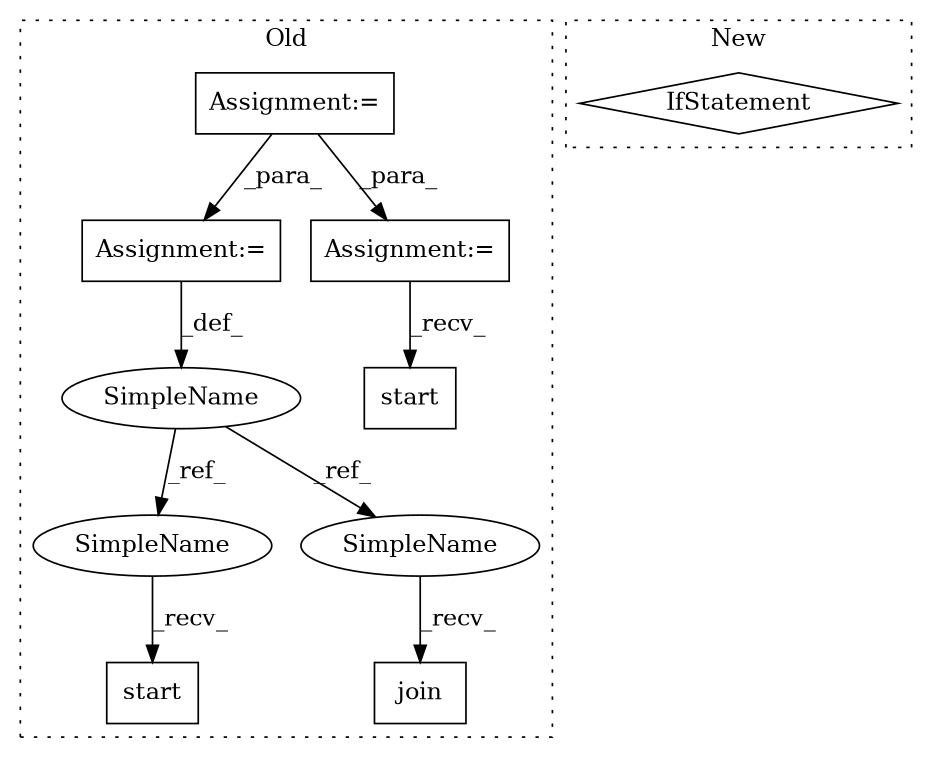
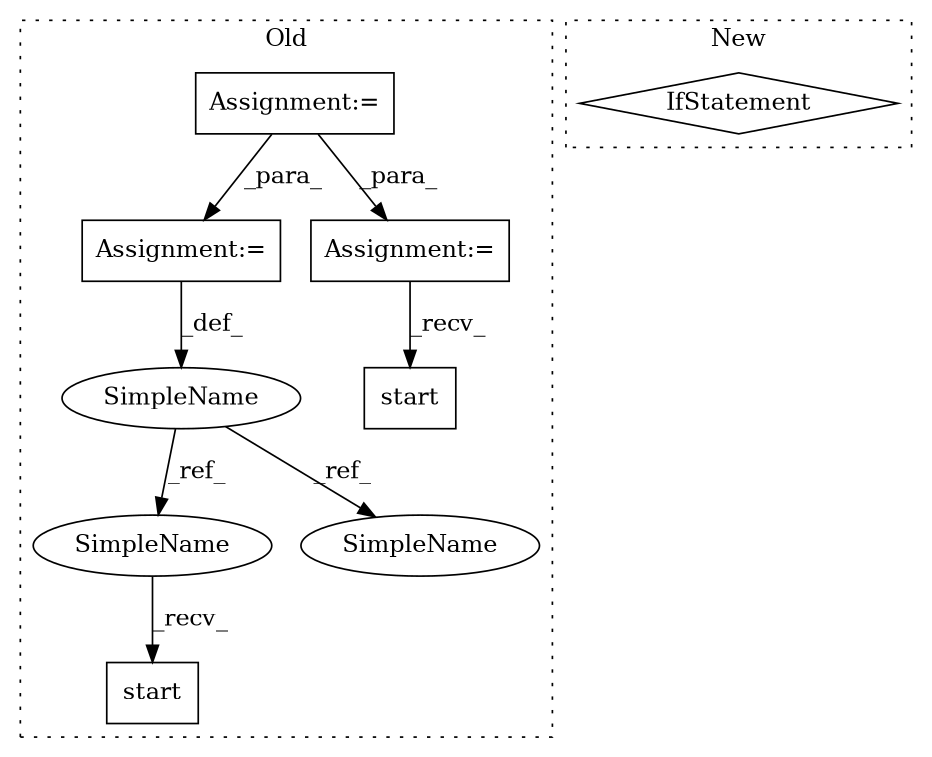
node "join": removed
